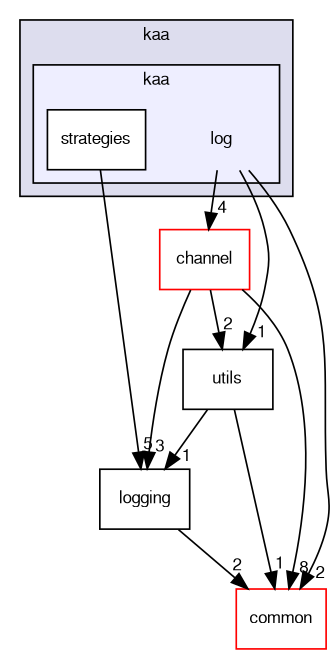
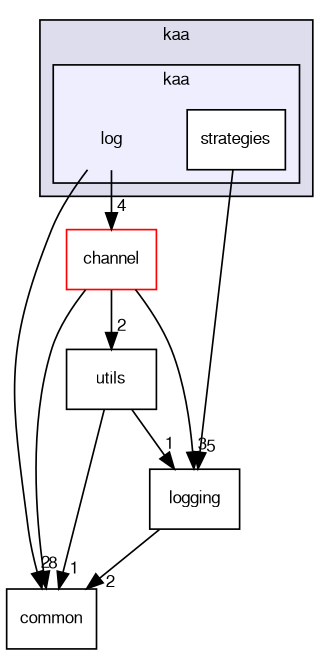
edge "log" -> "utils": removed
node "common": color red -> black
